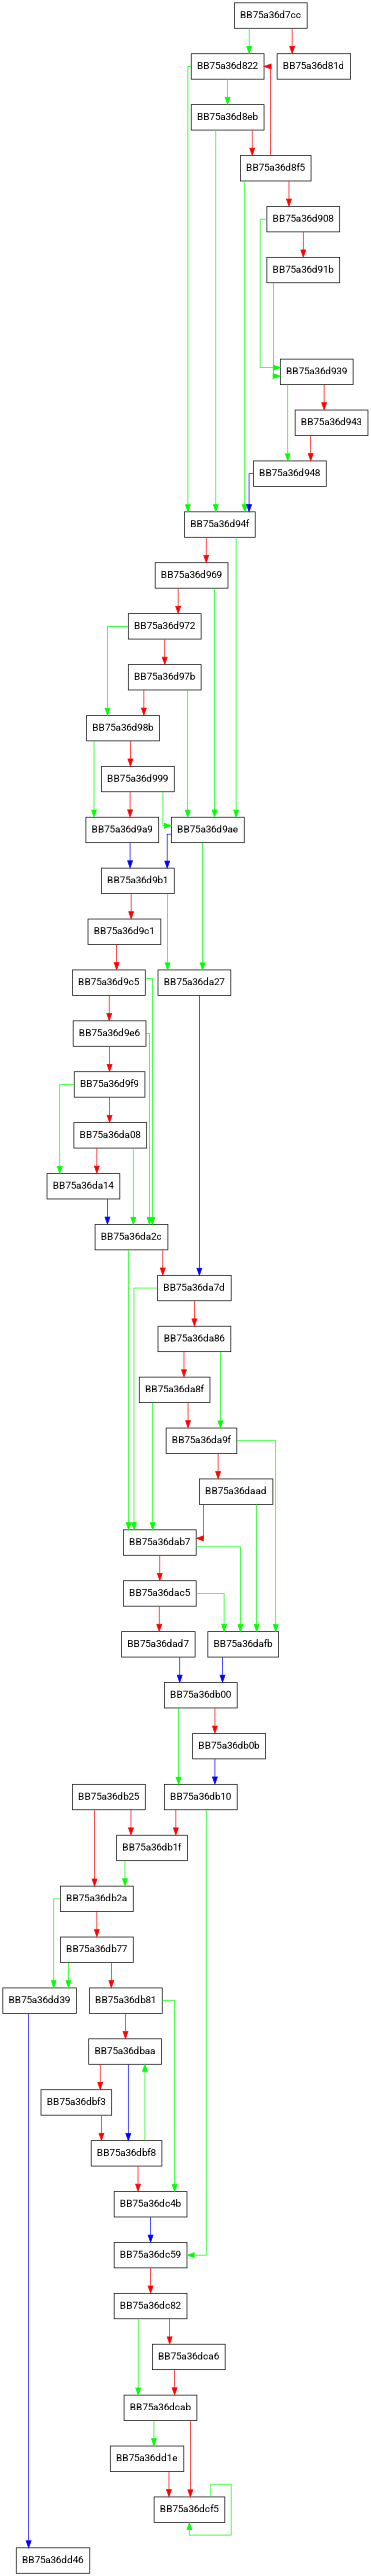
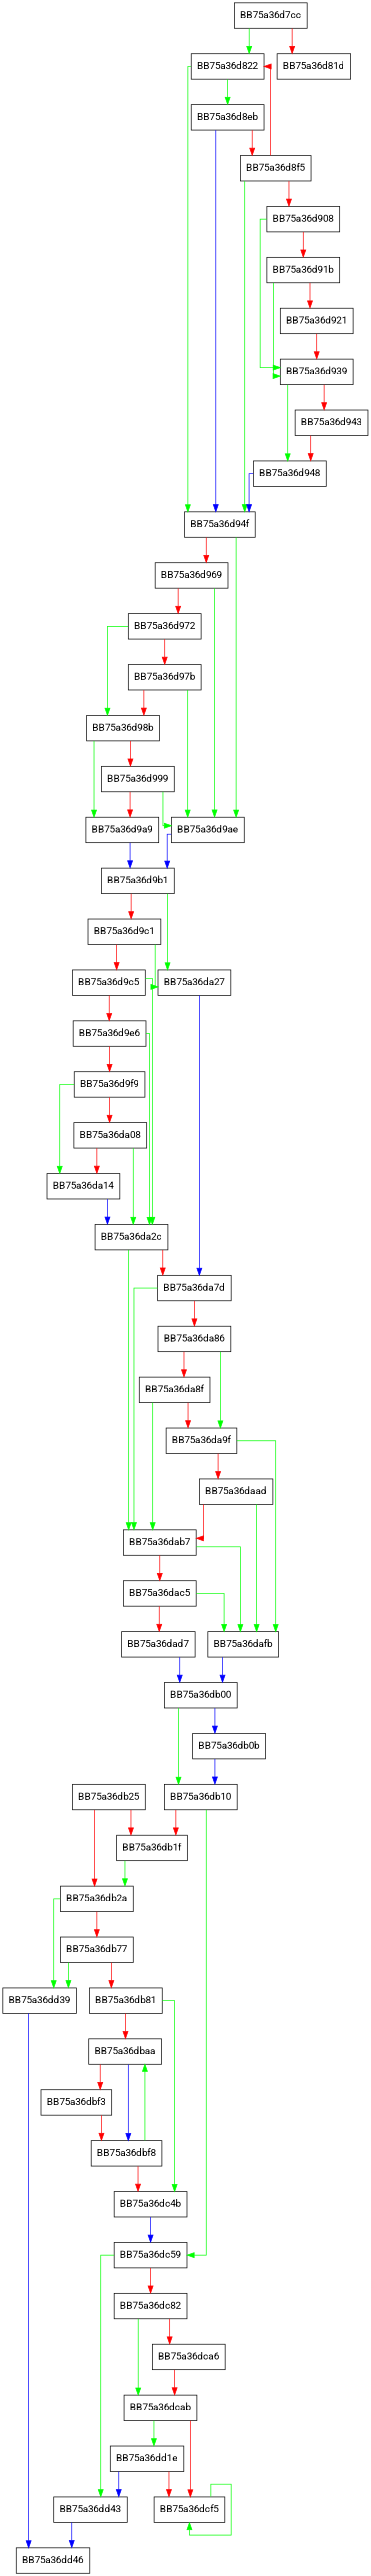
edge "BB75a36d8eb" -> "BB75a36d94f": color green -> blue
node "BB75a36d921": added
edge "BB75a36d9ae" -> "BB75a36da27": now "BB75a36d9c1" -> "BB75a36da27"
edge "BB75a36db00" -> "BB75a36db0b": color red -> blue
node "BB75a36dd43": added
